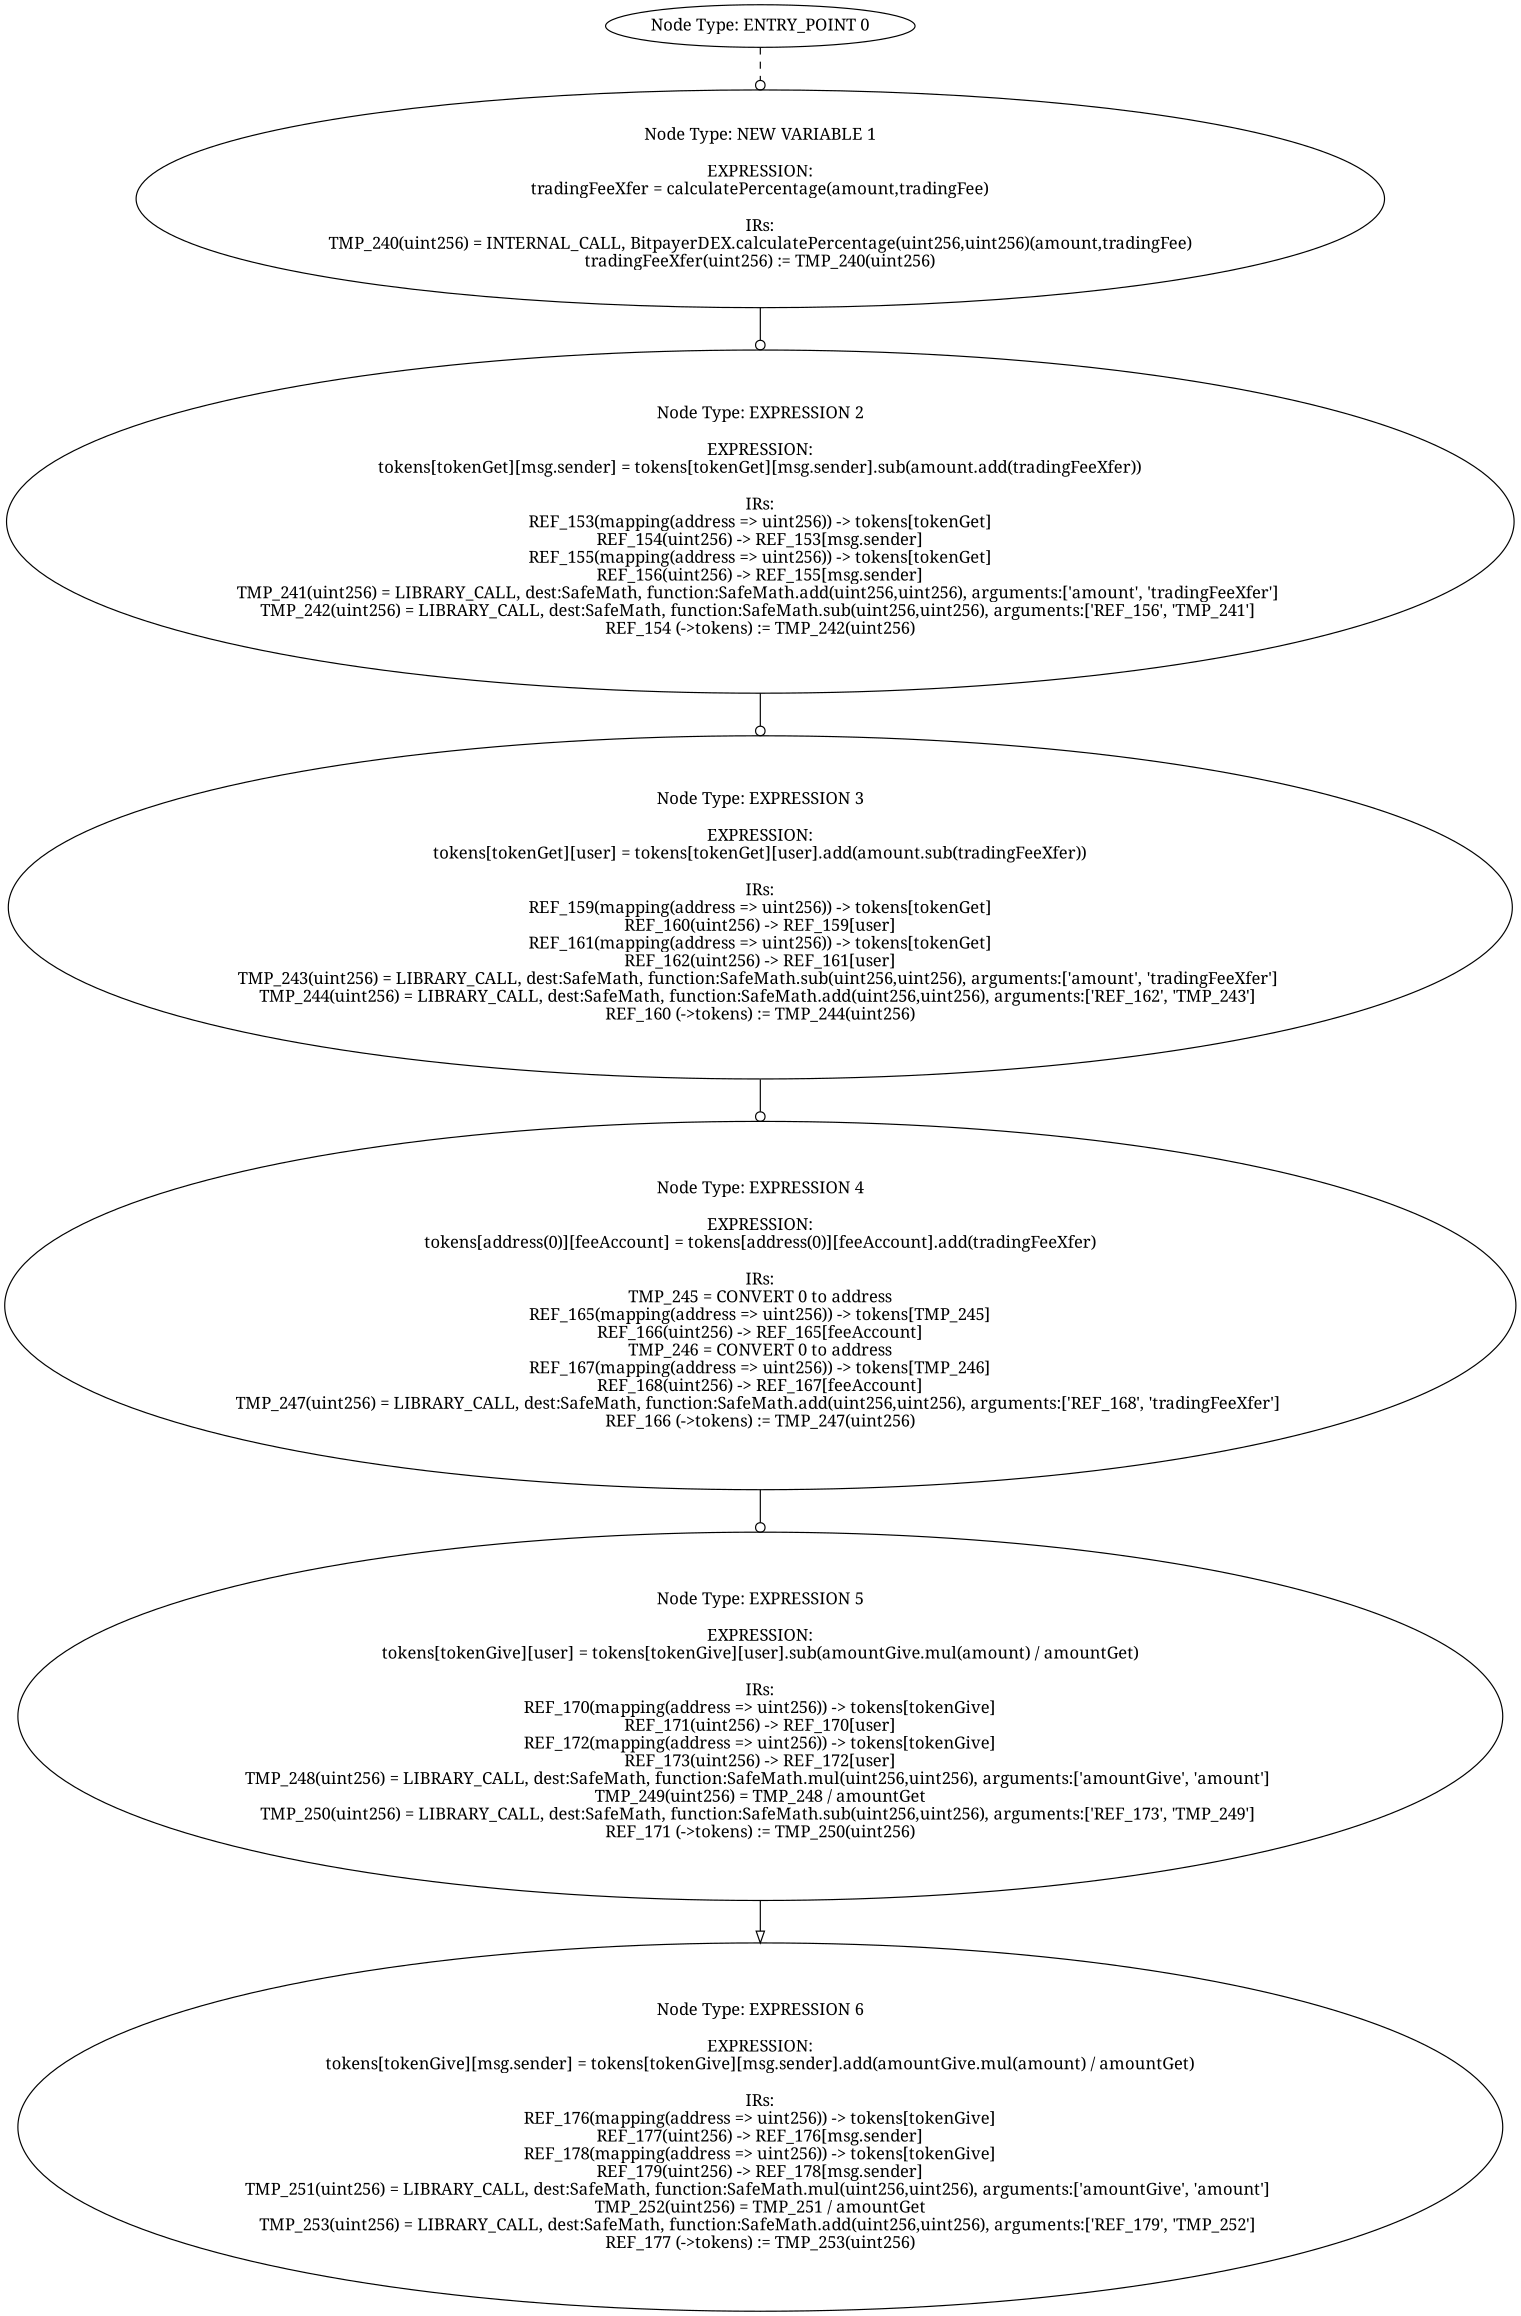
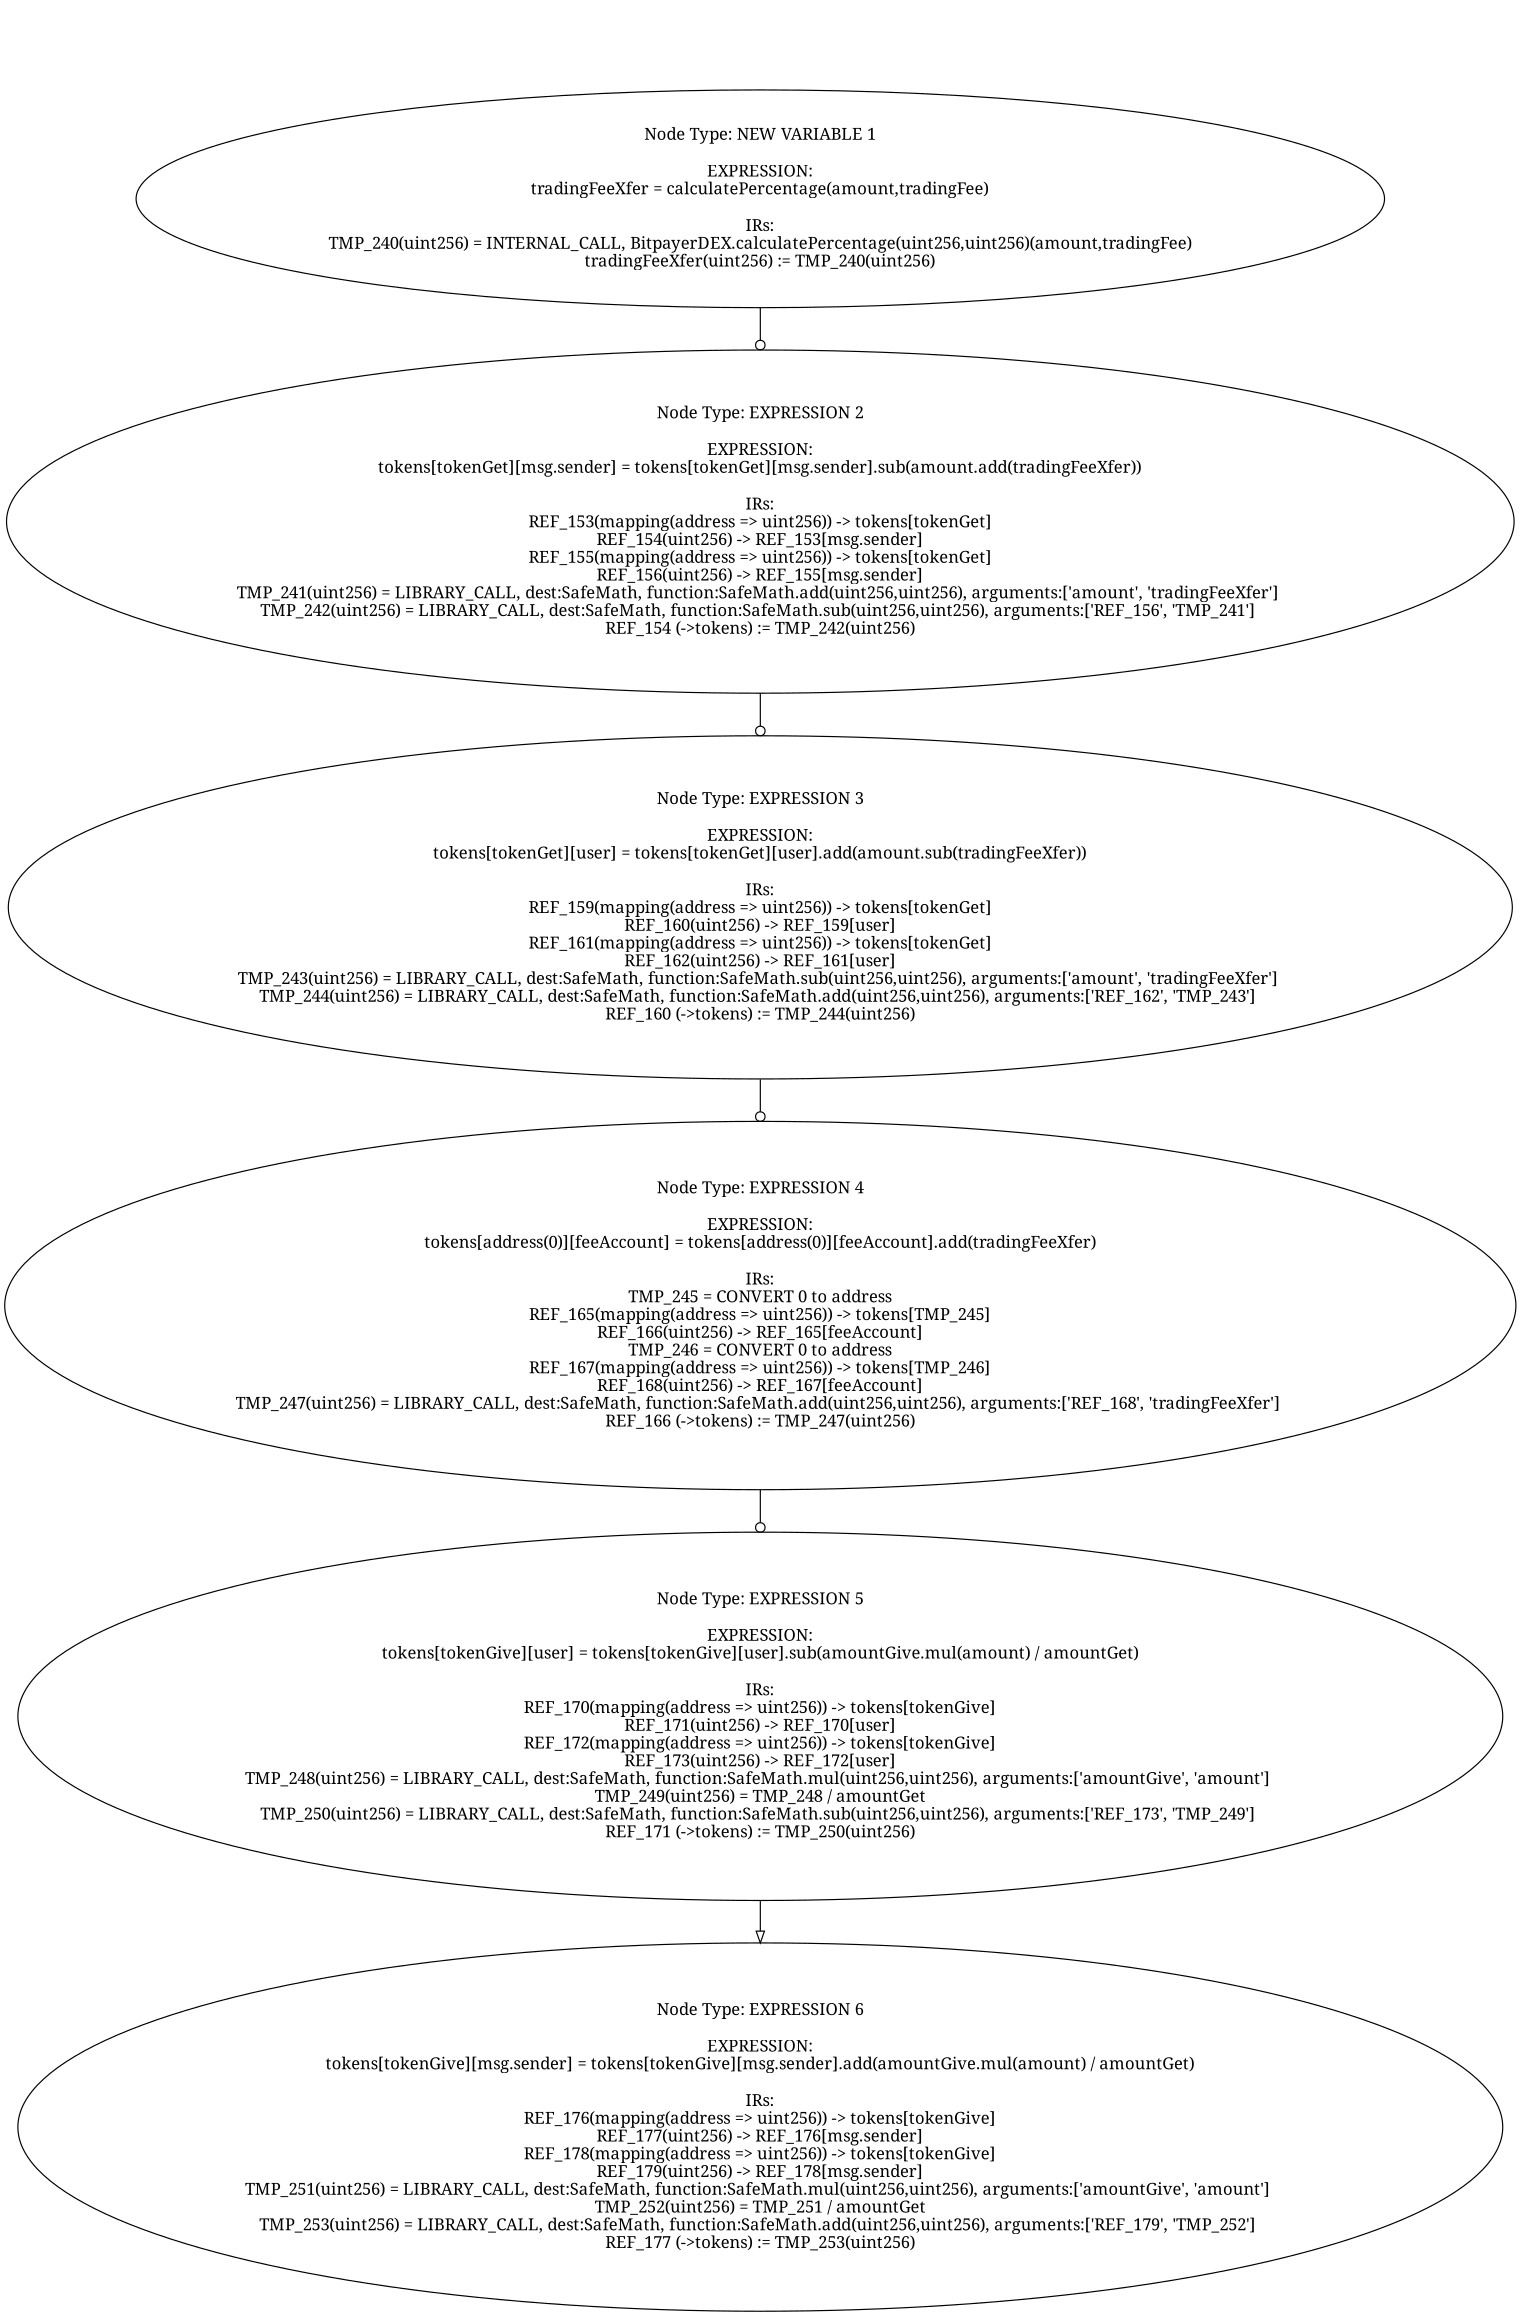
node "Node Type: ENTRY_POINT 0": removed
